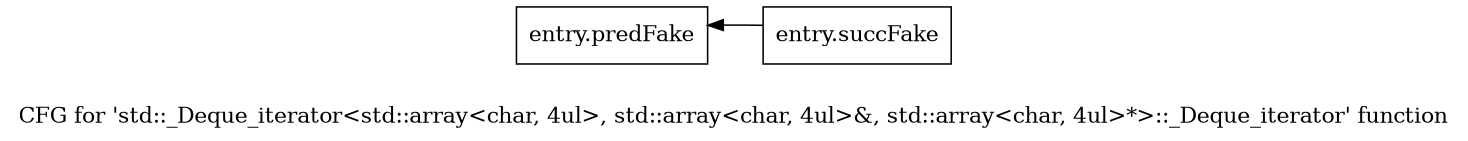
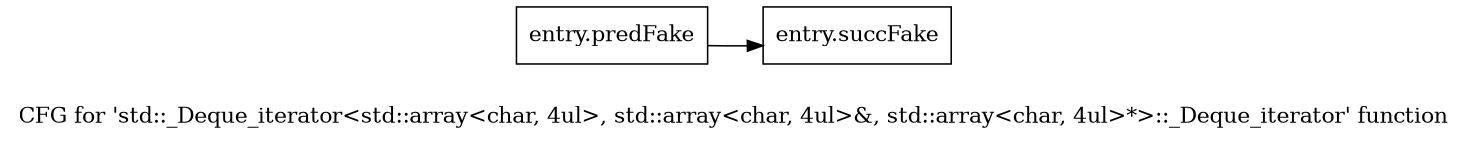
edge "entry.succFake" -> "entry.predFake": reversed
